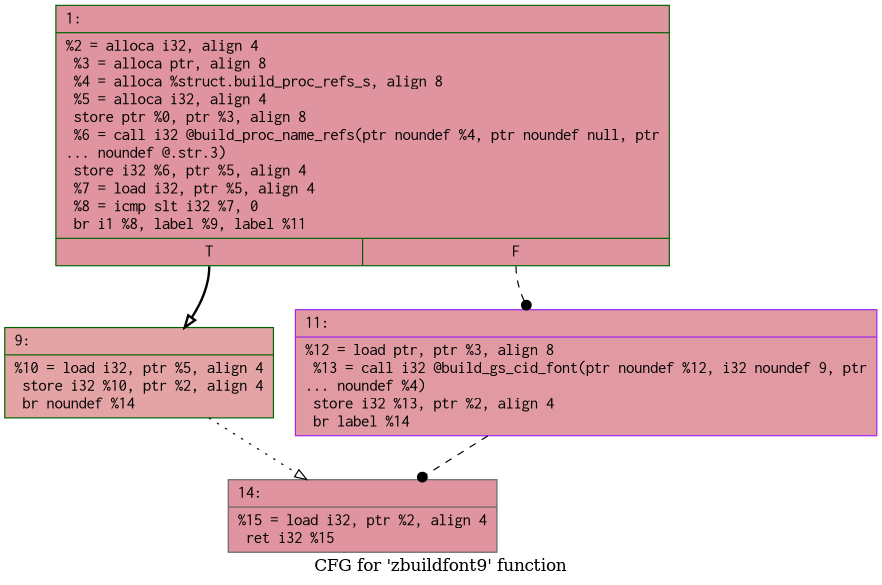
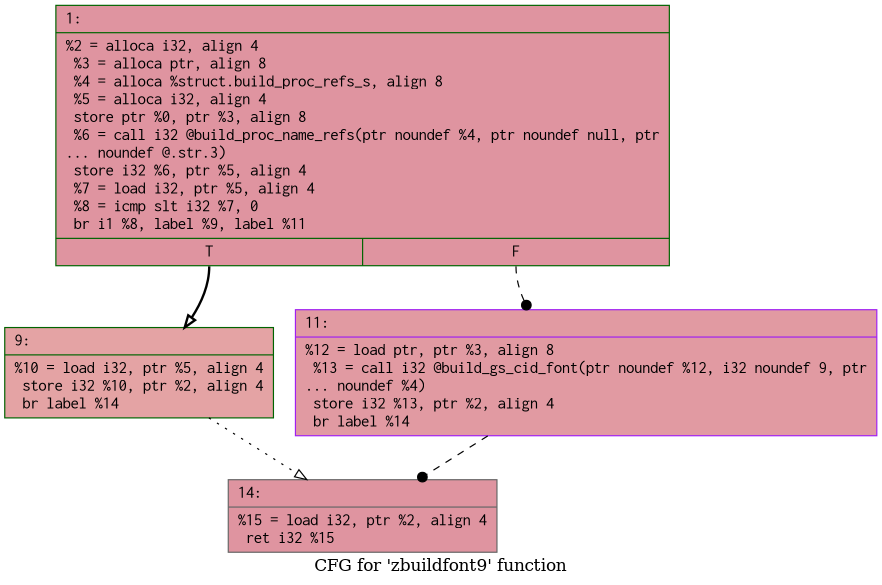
node "9:": text "br noundef %14" -> "br label %14"
